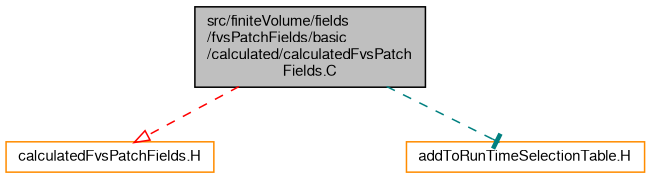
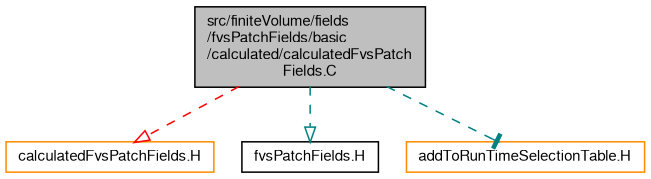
node "fvsPatchFields.H": added
